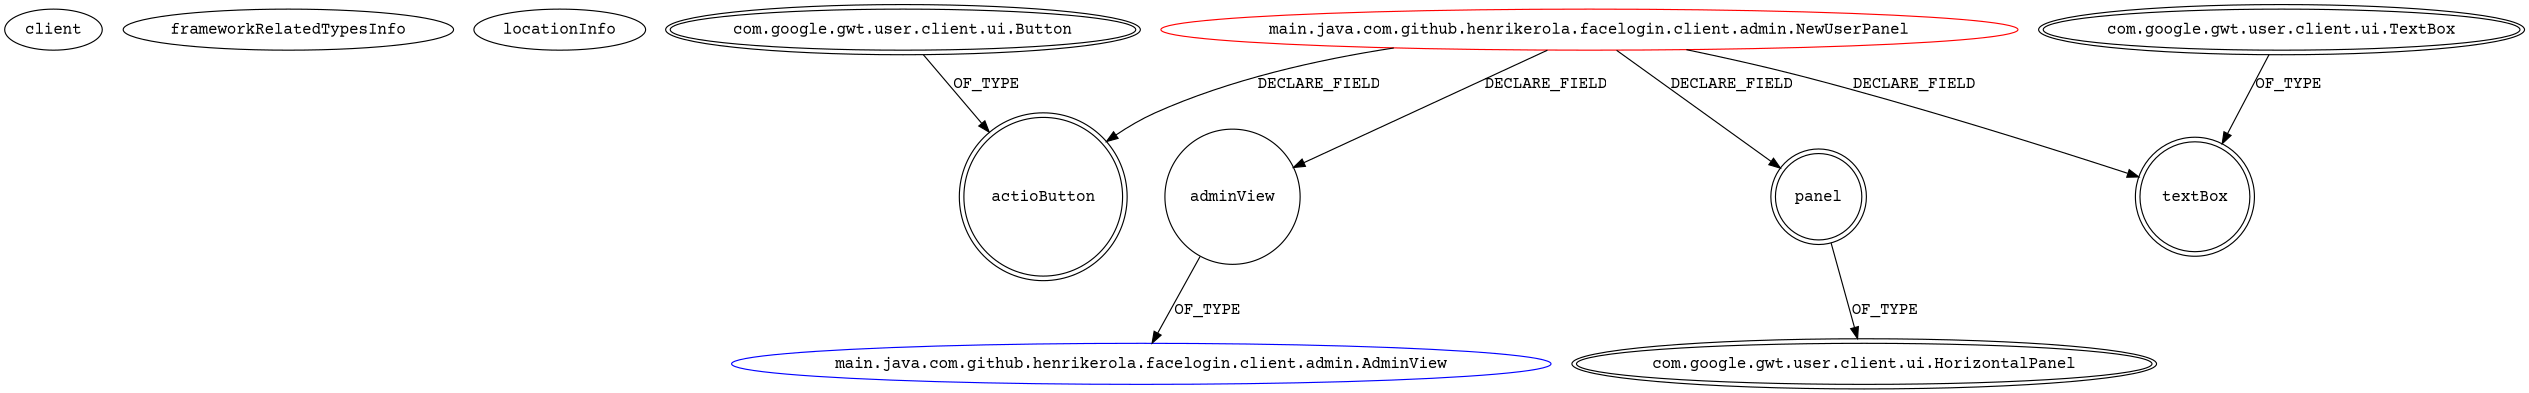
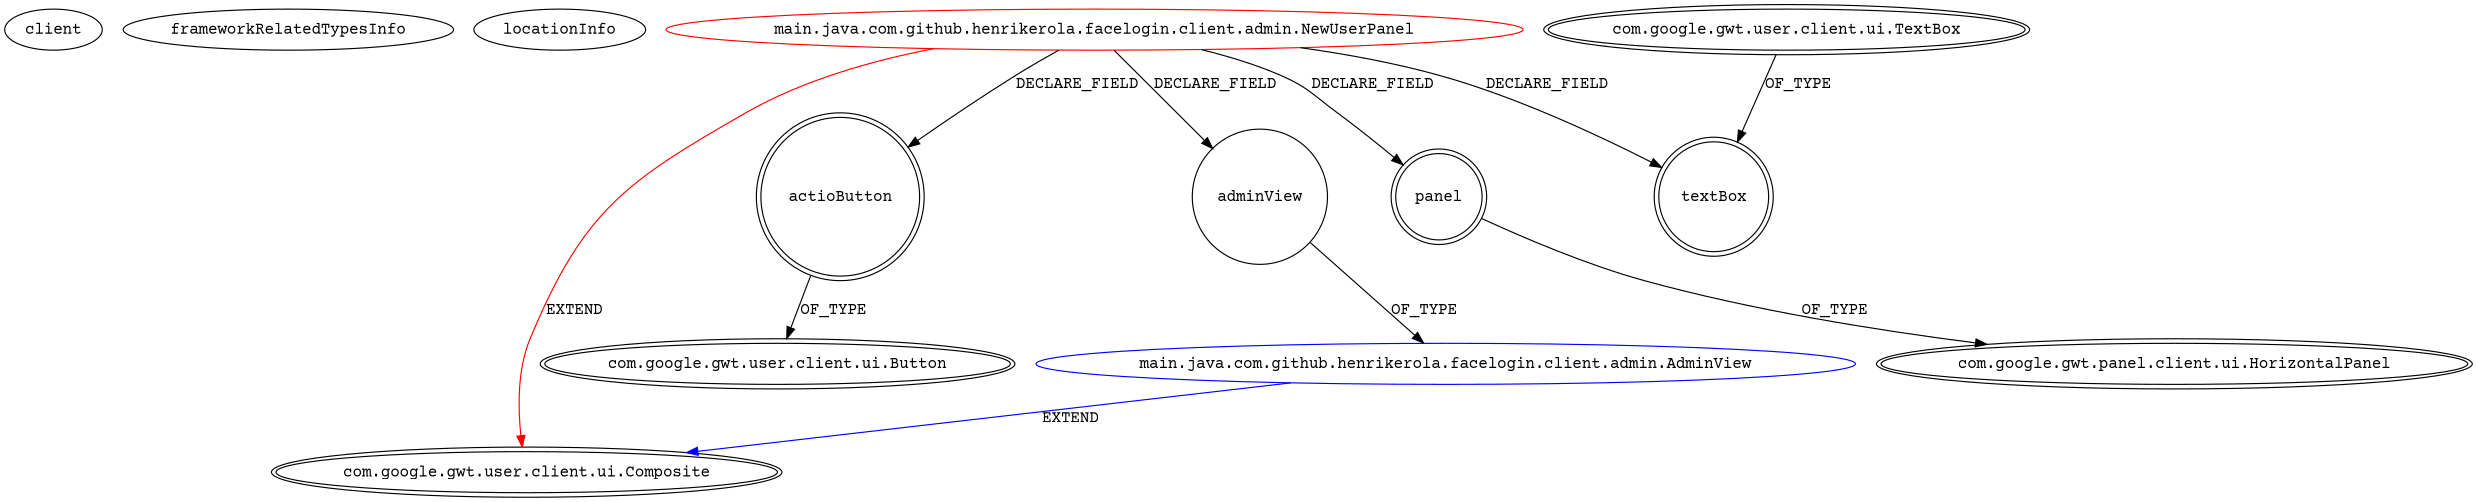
edge "com.google.gwt.user.client.ui.Button" -> "actioButton": reversed
node "com.google.gwt.user.client.ui.HorizontalPanel": label "com.google.gwt.user.client.ui.HorizontalPanel" -> "com.google.gwt.panel.client.ui.HorizontalPanel"
node "com.google.gwt.user.client.ui.Composite": added
